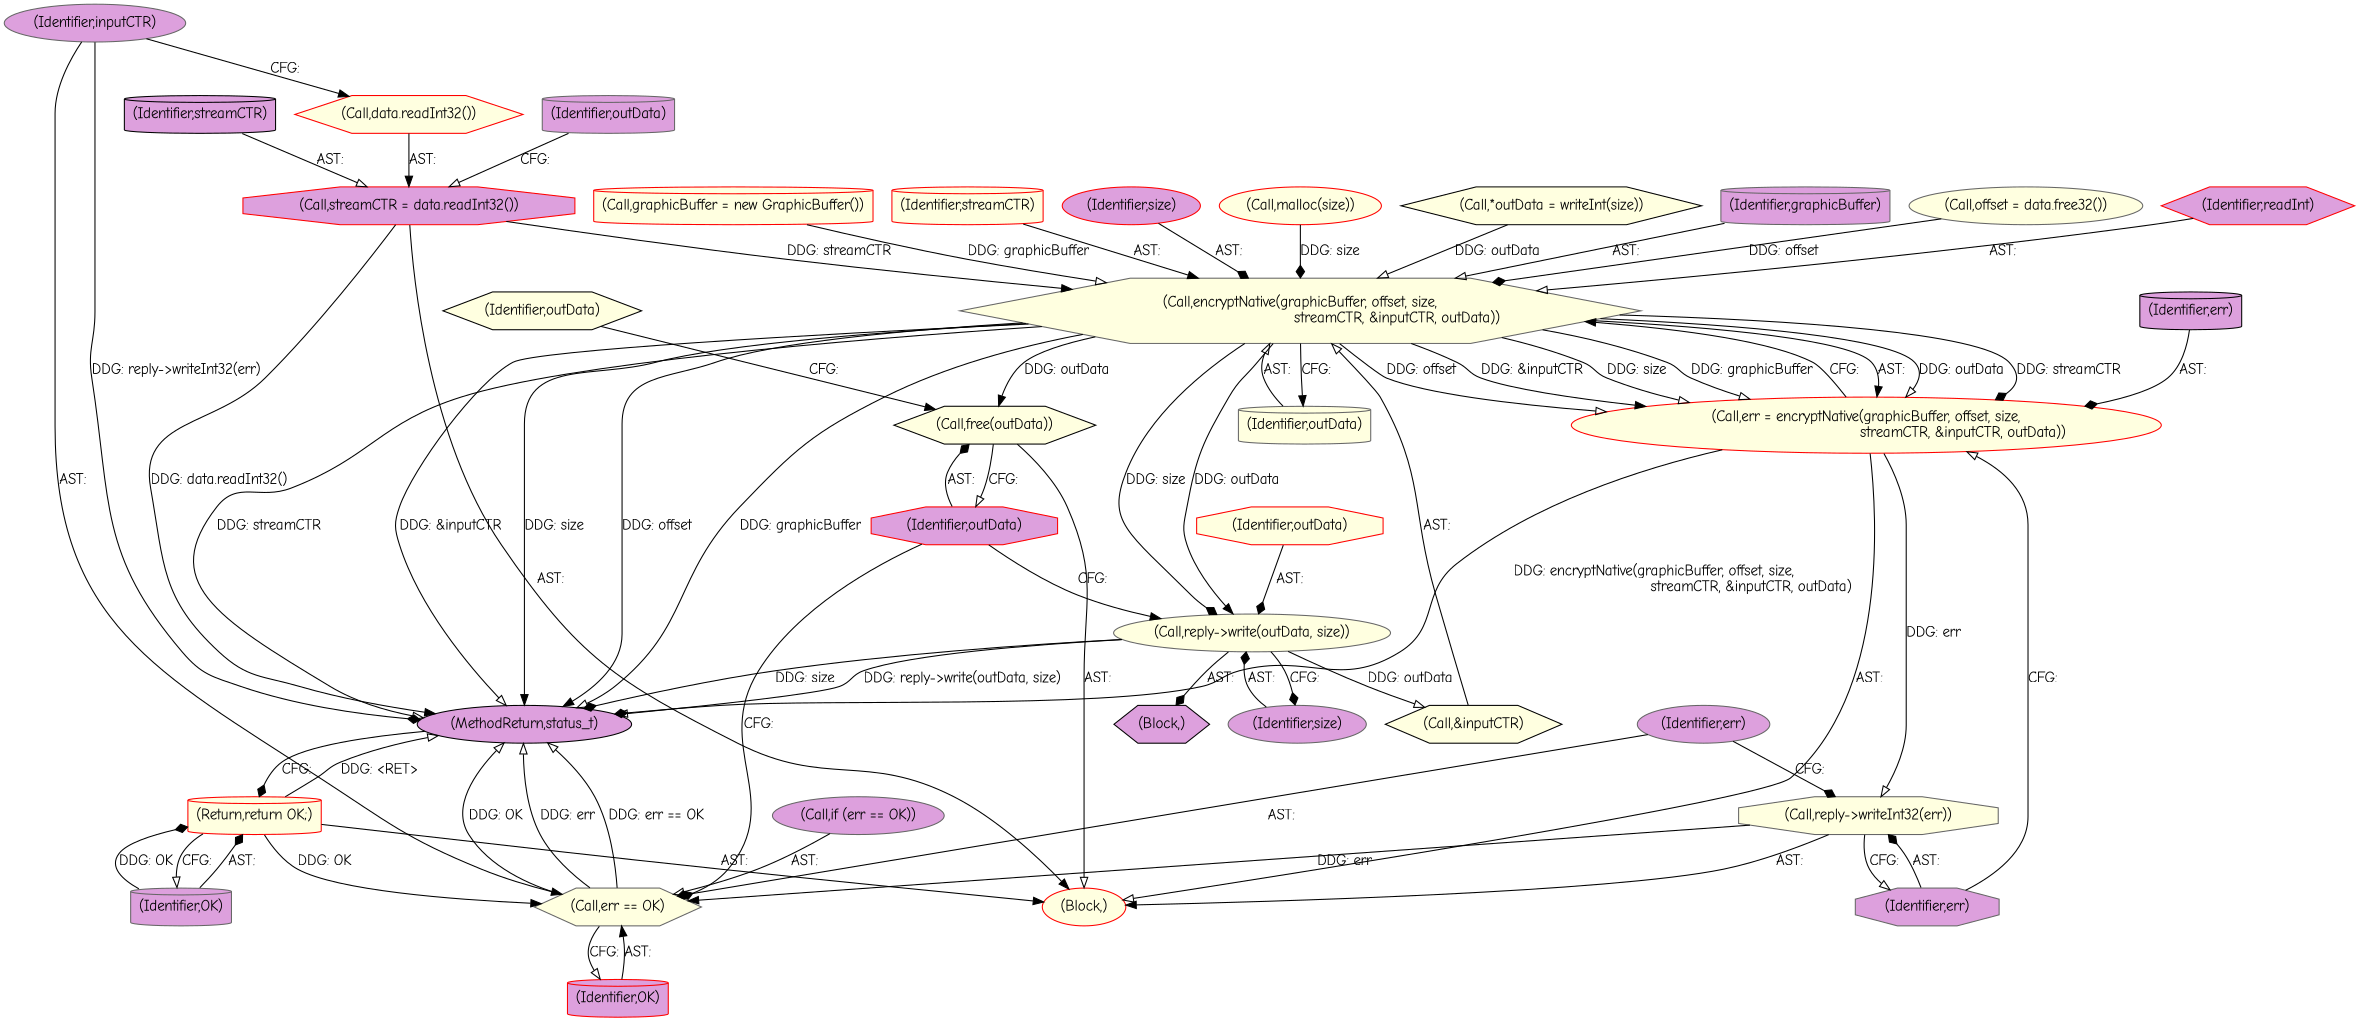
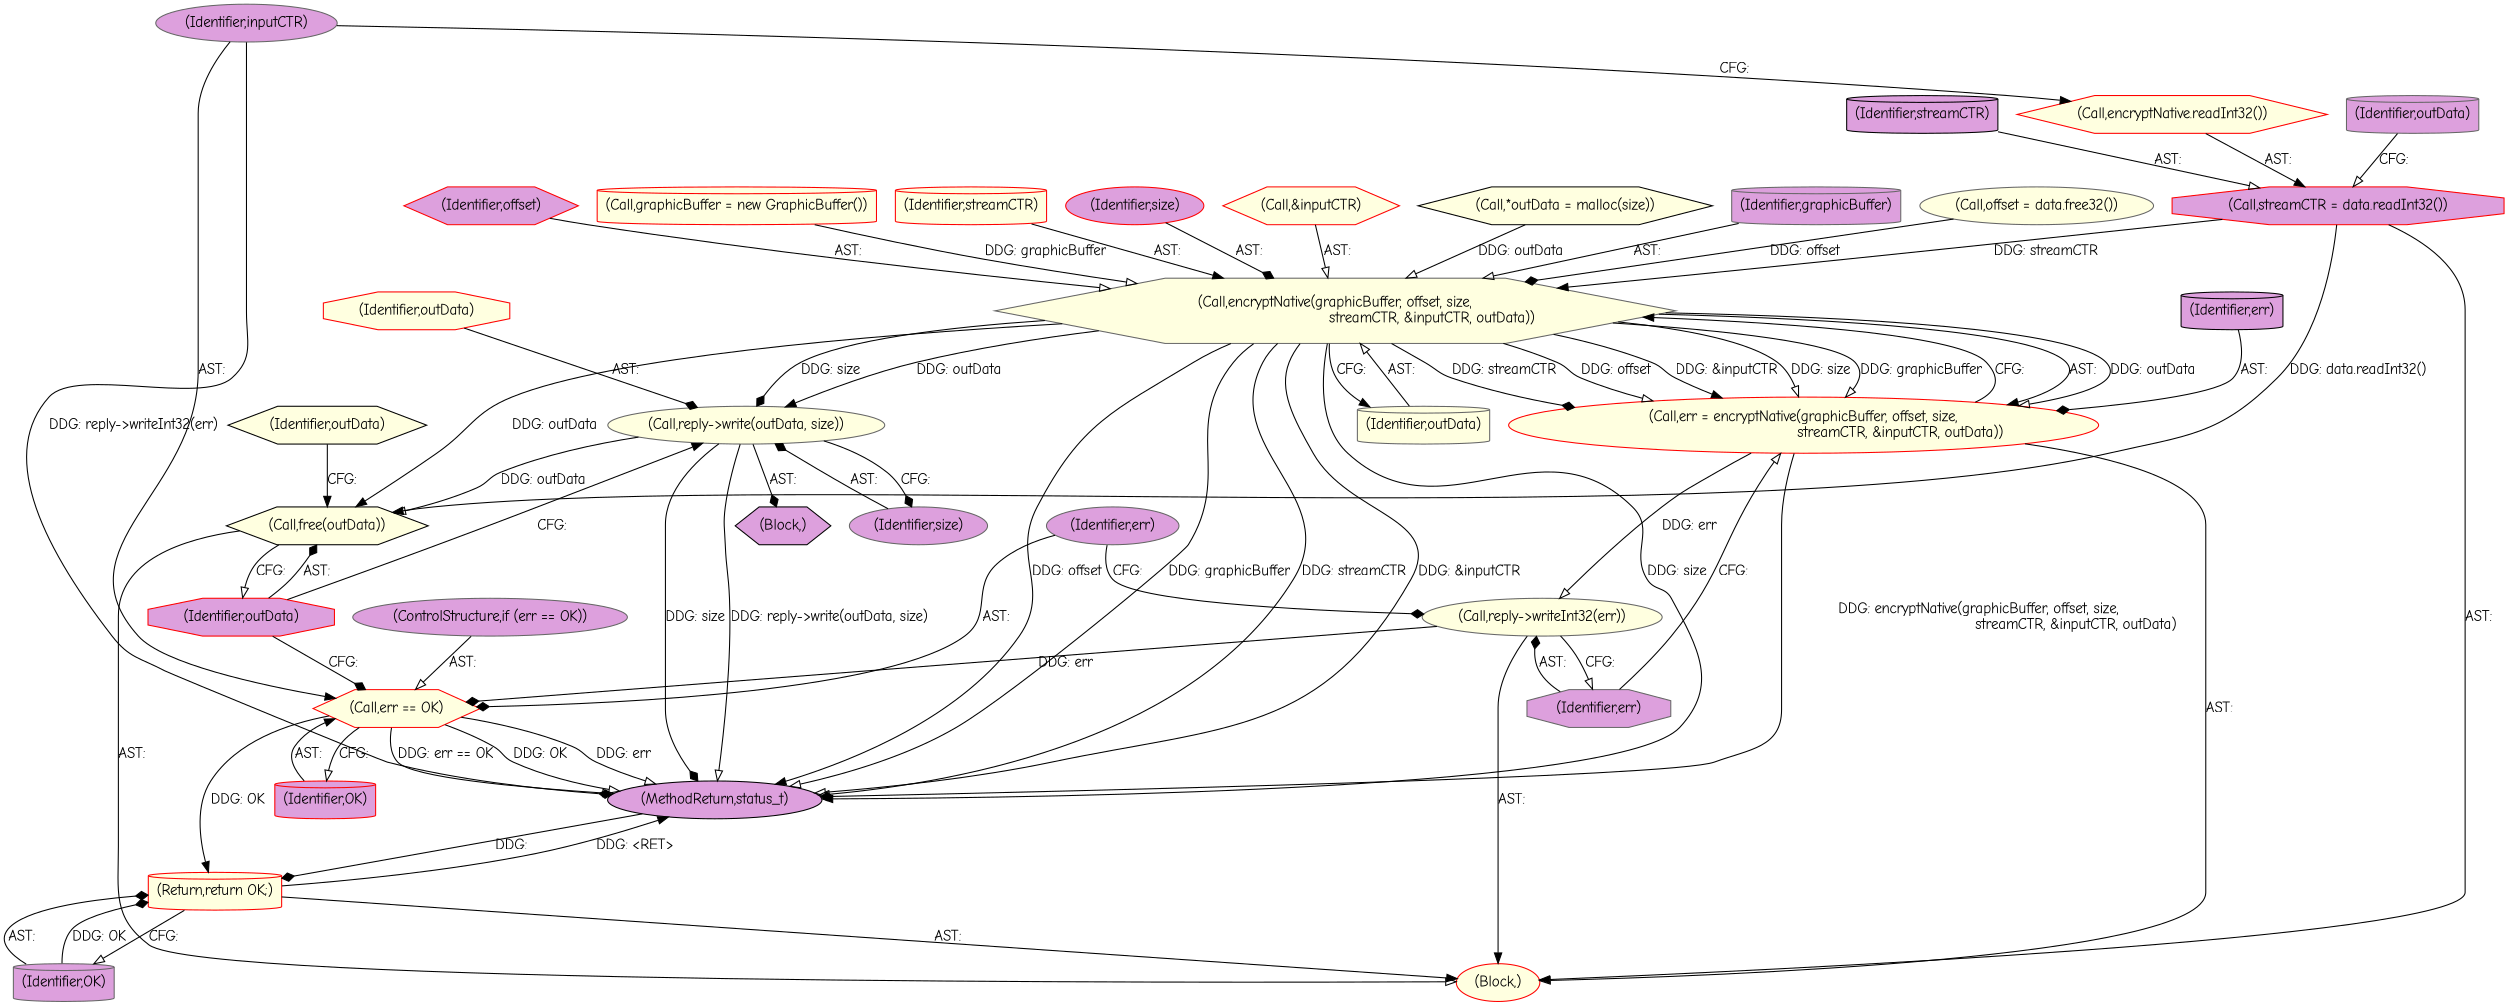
node "(Call,data.readInt32())": label "(Call,data.readInt32())" -> "(Call,encryptNative.readInt32())"
node "(Call,malloc(size))": removed
node "(Call,*outData = writeInt(size))": label "(Call,*outData = writeInt(size))" -> "(Call,*outData = malloc(size))"
node "(Identifier,readInt)": label "(Identifier,readInt)" -> "(Identifier,offset)"
edge "(Call,streamCTR = data.readInt32())" -> "(MethodReturn,status_t)": now "(Call,streamCTR = data.readInt32())" -> "(Call,free(outData))"
edge "(Call,reply->write(outData, size))" -> "(Call,&inputCTR)": now "(Call,reply->write(outData, size))" -> "(Call,free(outData))"
node "(Call,&inputCTR)": color black -> red
edge "(Return,return OK;)" -> "(MethodReturn,status_t)": arrowhead onormal -> normal
edge "(MethodReturn,status_t)" -> "(Return,return OK;)": label "CFG: " -> "DDG: "
node "(Call,if (err == OK))": label "(Call,if (err == OK))" -> "(ControlStructure,if (err == OK))"
node "(Call,reply->writeInt32(err))": shape octagon -> ellipse
edge "(Call,reply->writeInt32(err))" -> "(Call,err == OK)": arrowhead normal -> diamond
edge "(Return,return OK;)" -> "(Call,err == OK)": reversed
node "(Call,err == OK)": color gray40 -> red
